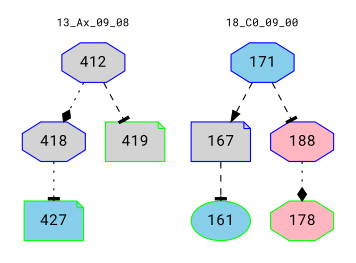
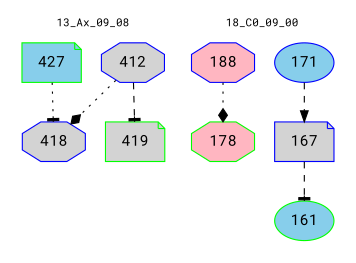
node "171": shape octagon -> ellipse
edge "171" -> "188": removed
edge "418" -> "427": reversed
